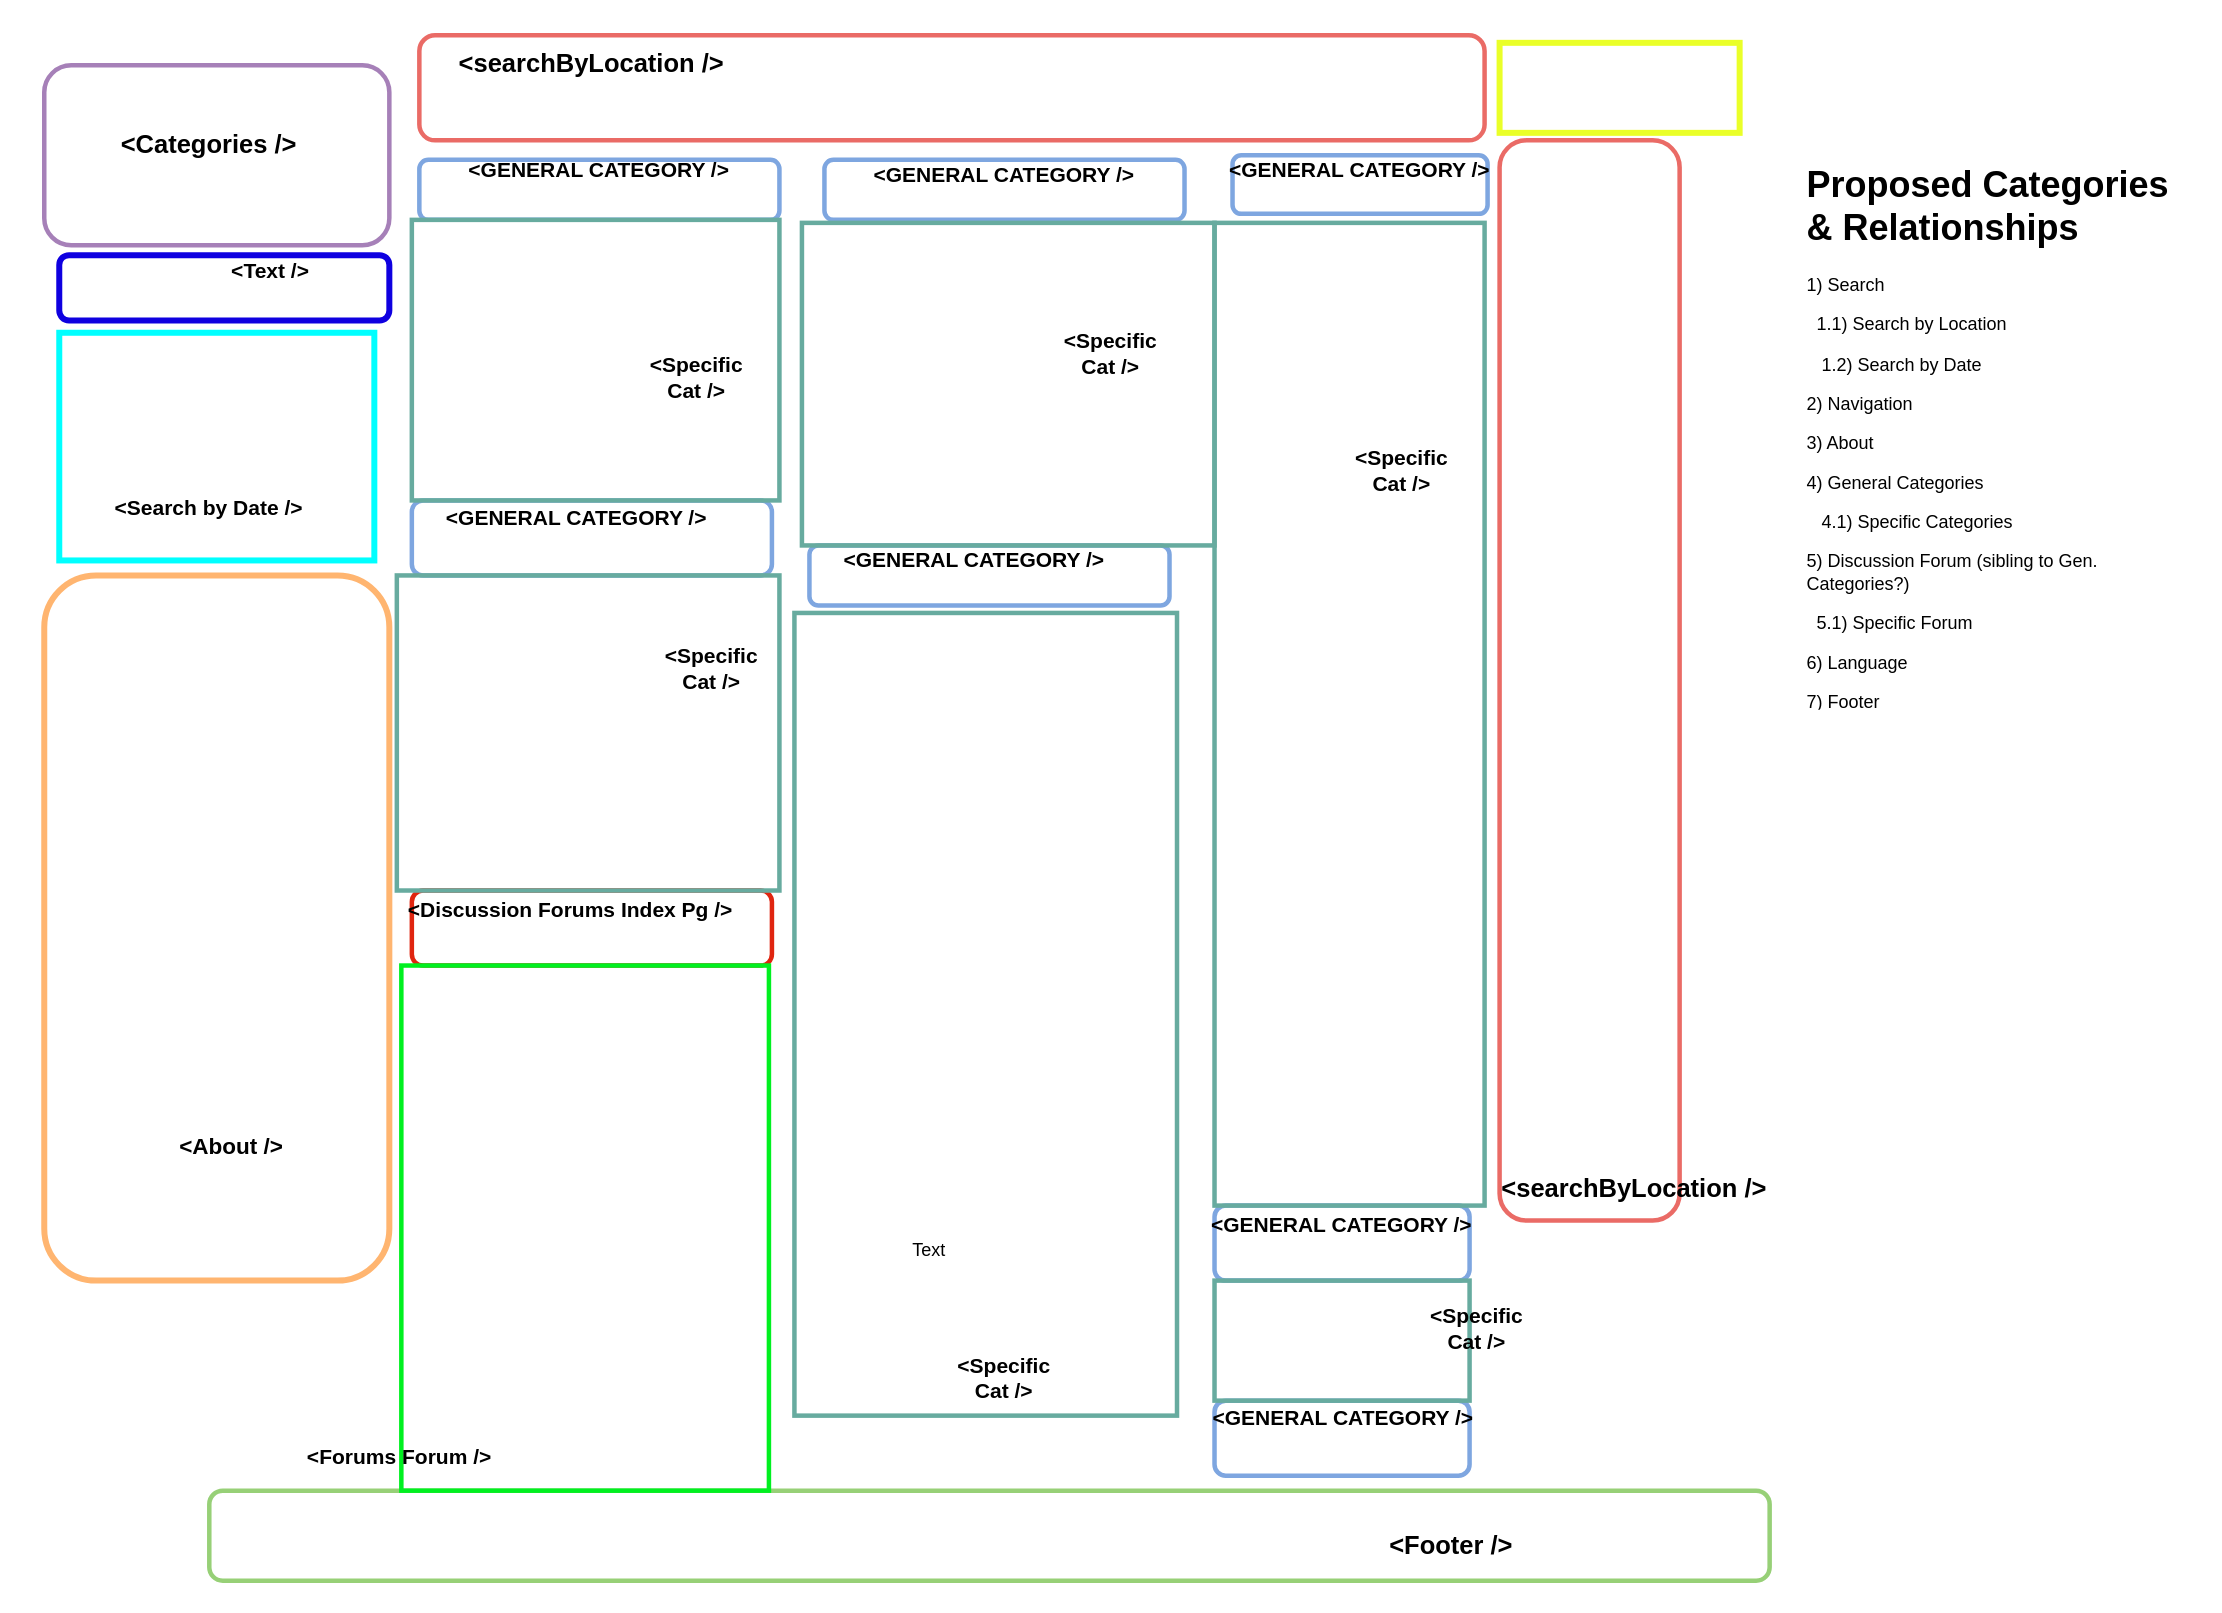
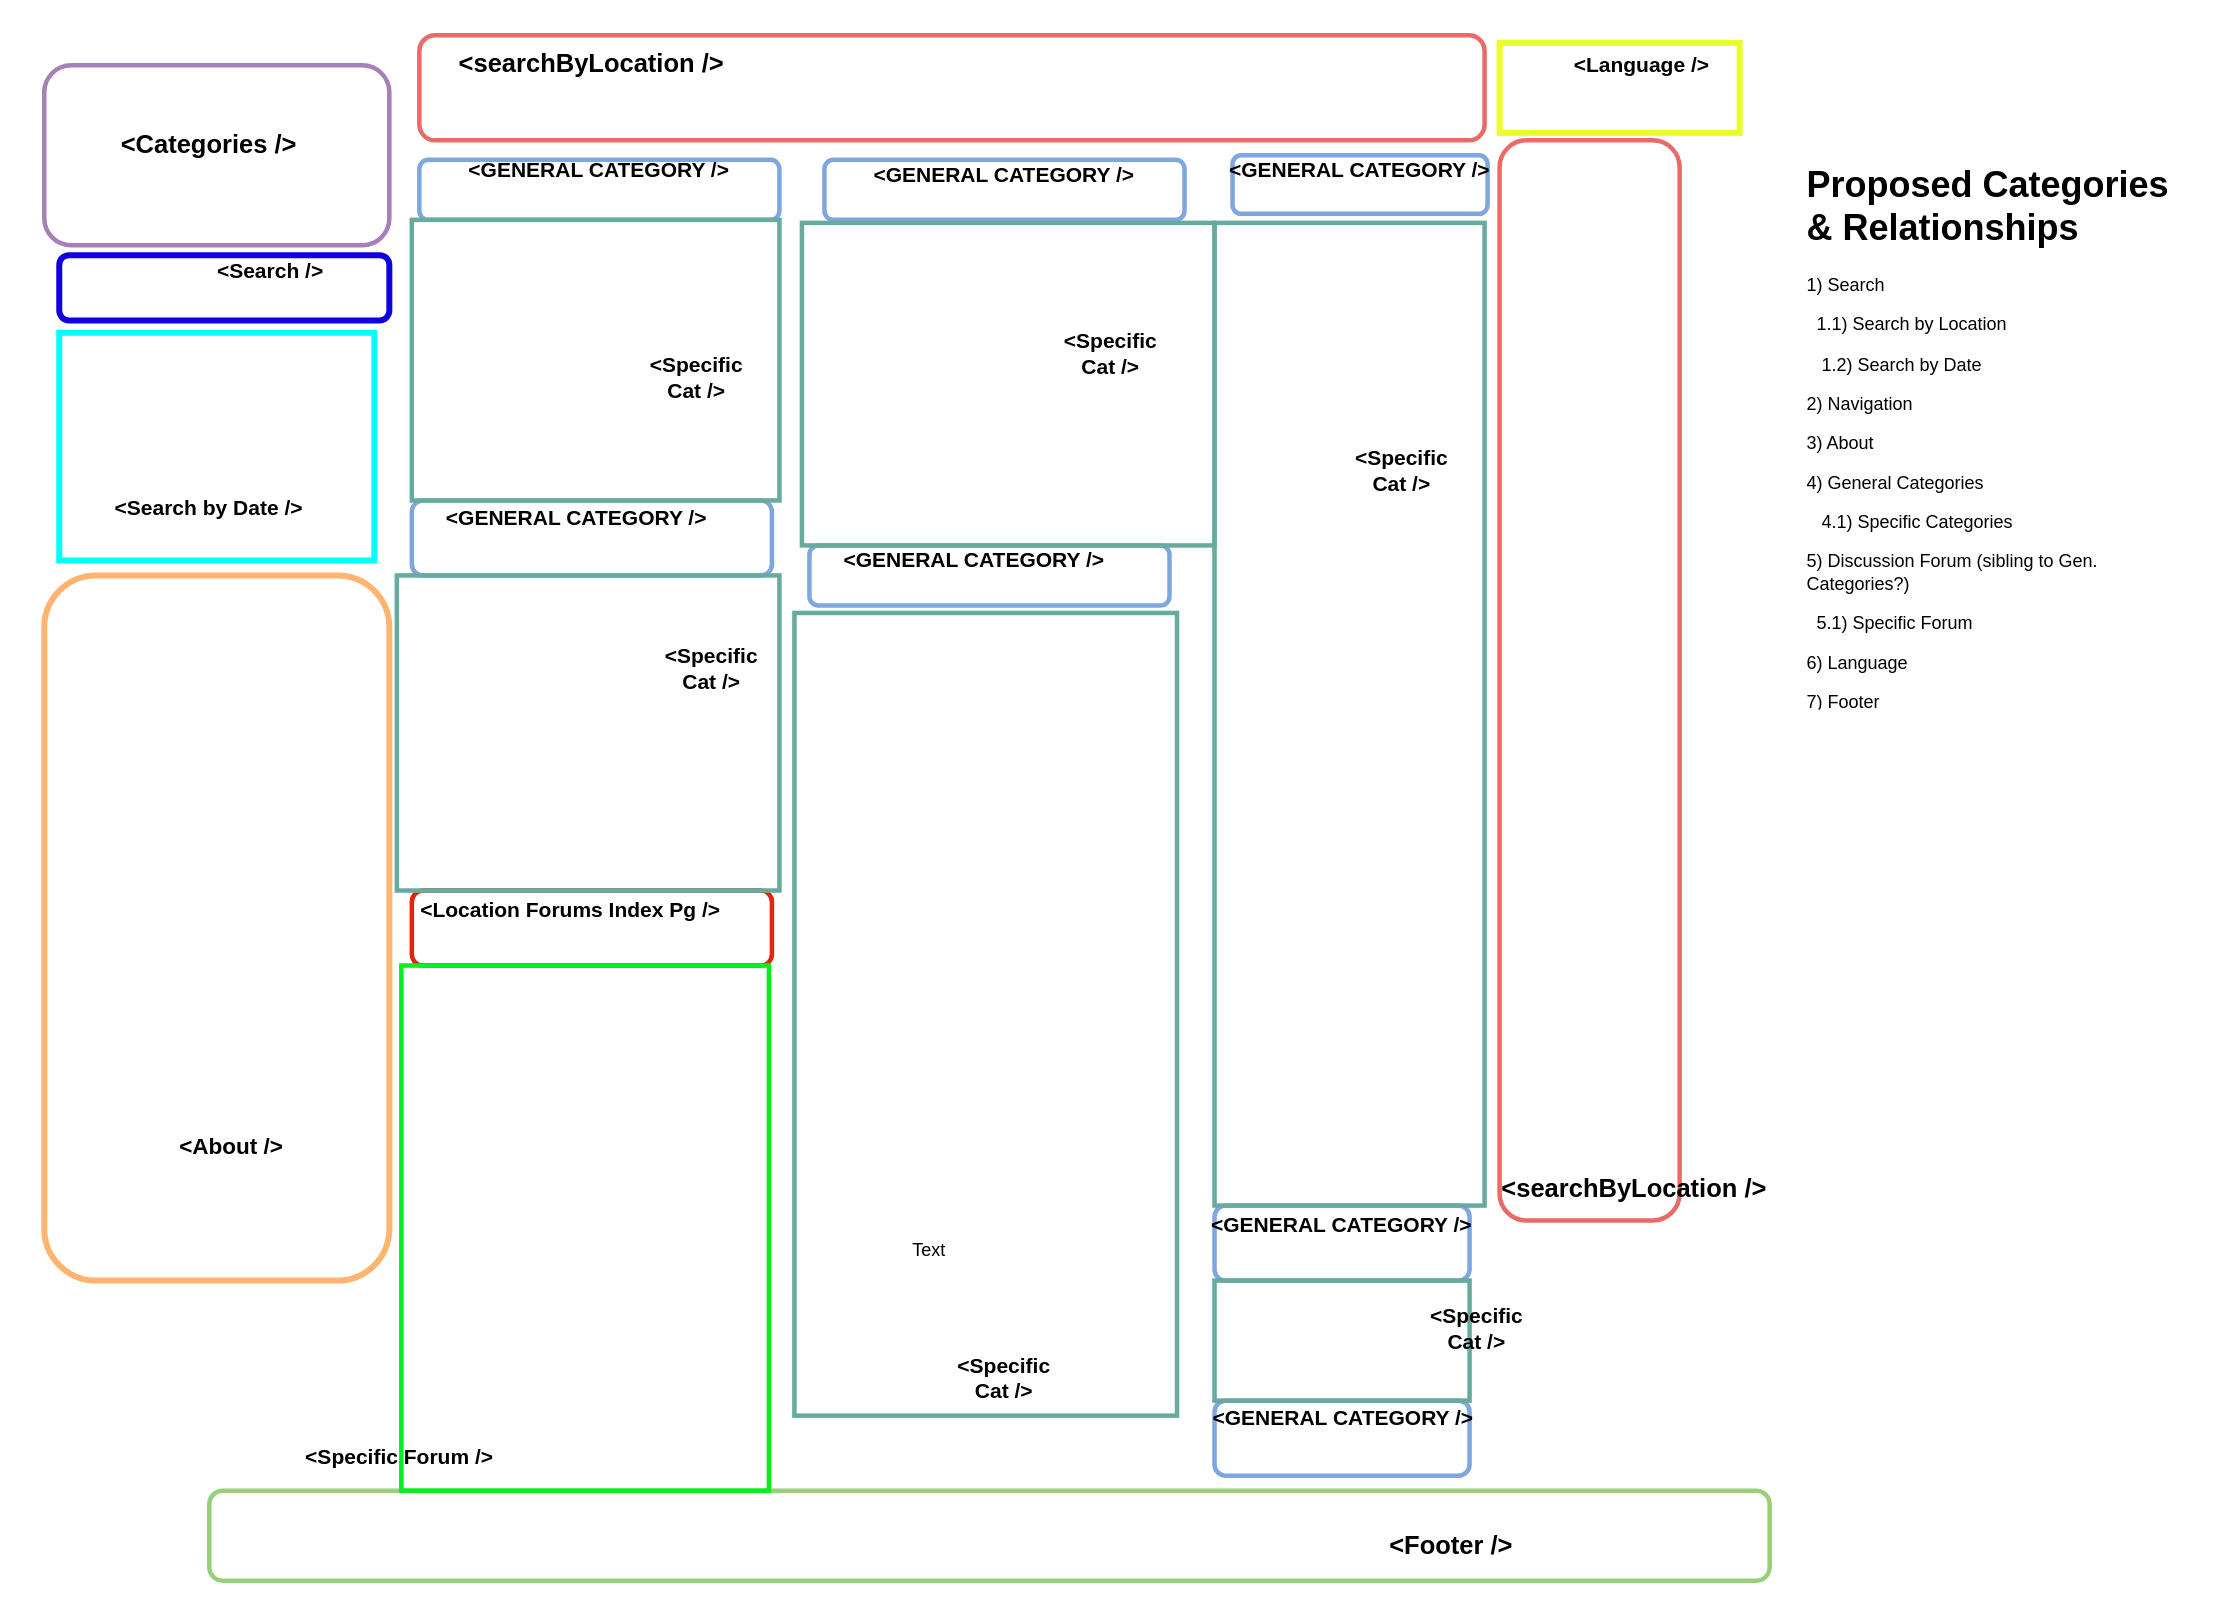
node "<Language />": added
node "<Text />": label "<Text />" -> "<Search />"
node "<Discussion Forums Index Pg />": label "<Discussion Forums Index Pg />" -> "<Location Forums Index Pg />"
node "<Forums Forum />": label "<Forums Forum />" -> "<Specific Forum />"
